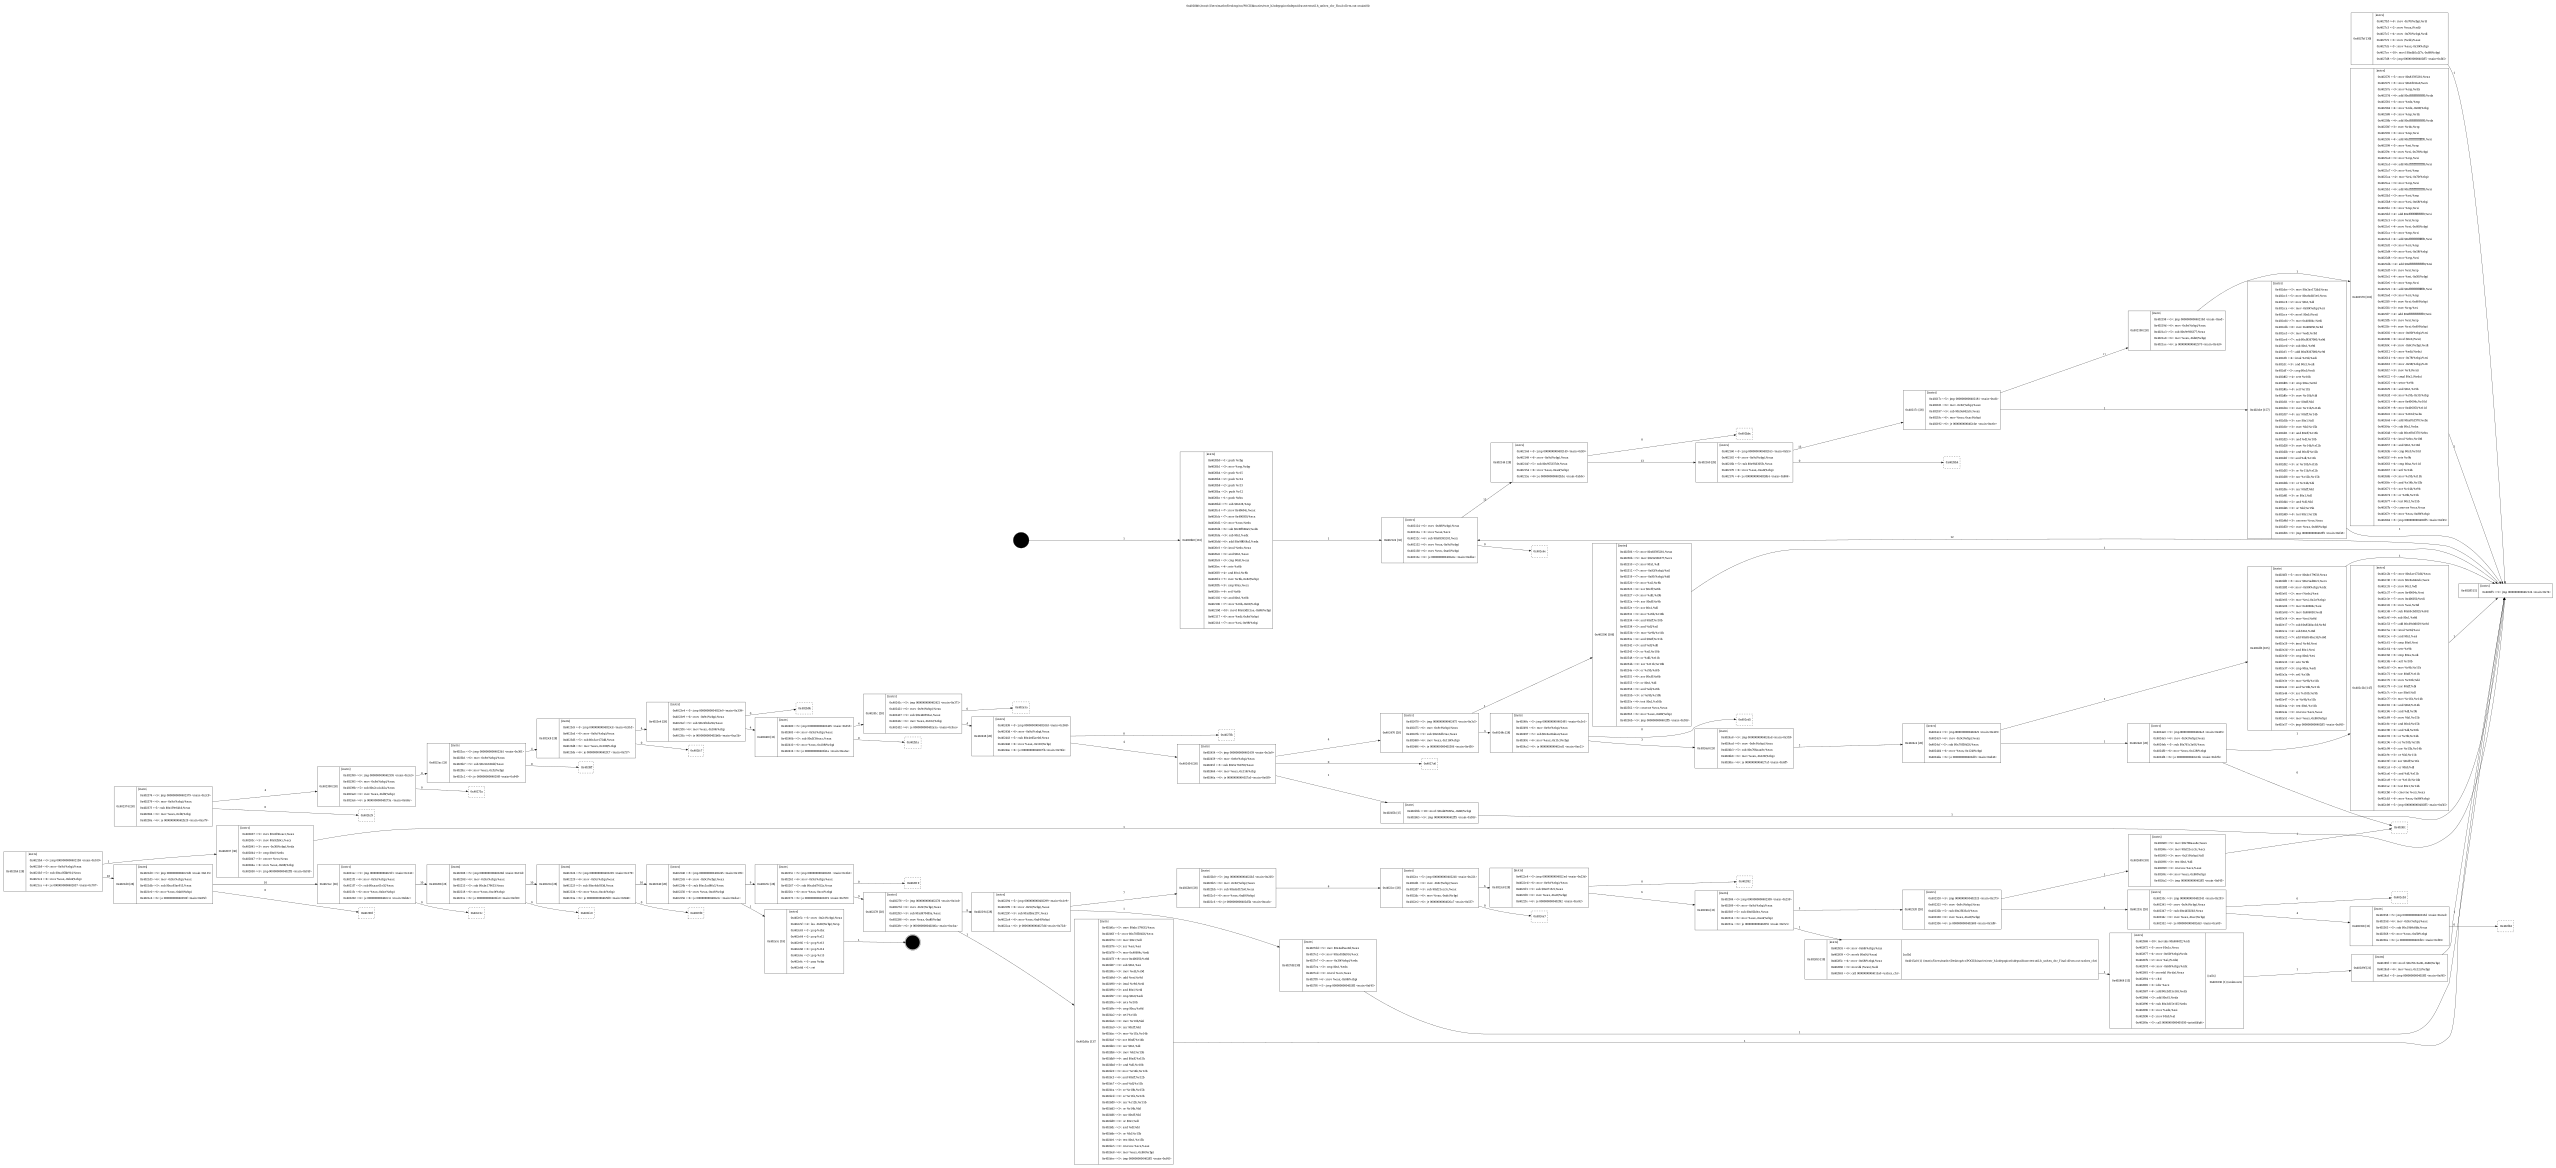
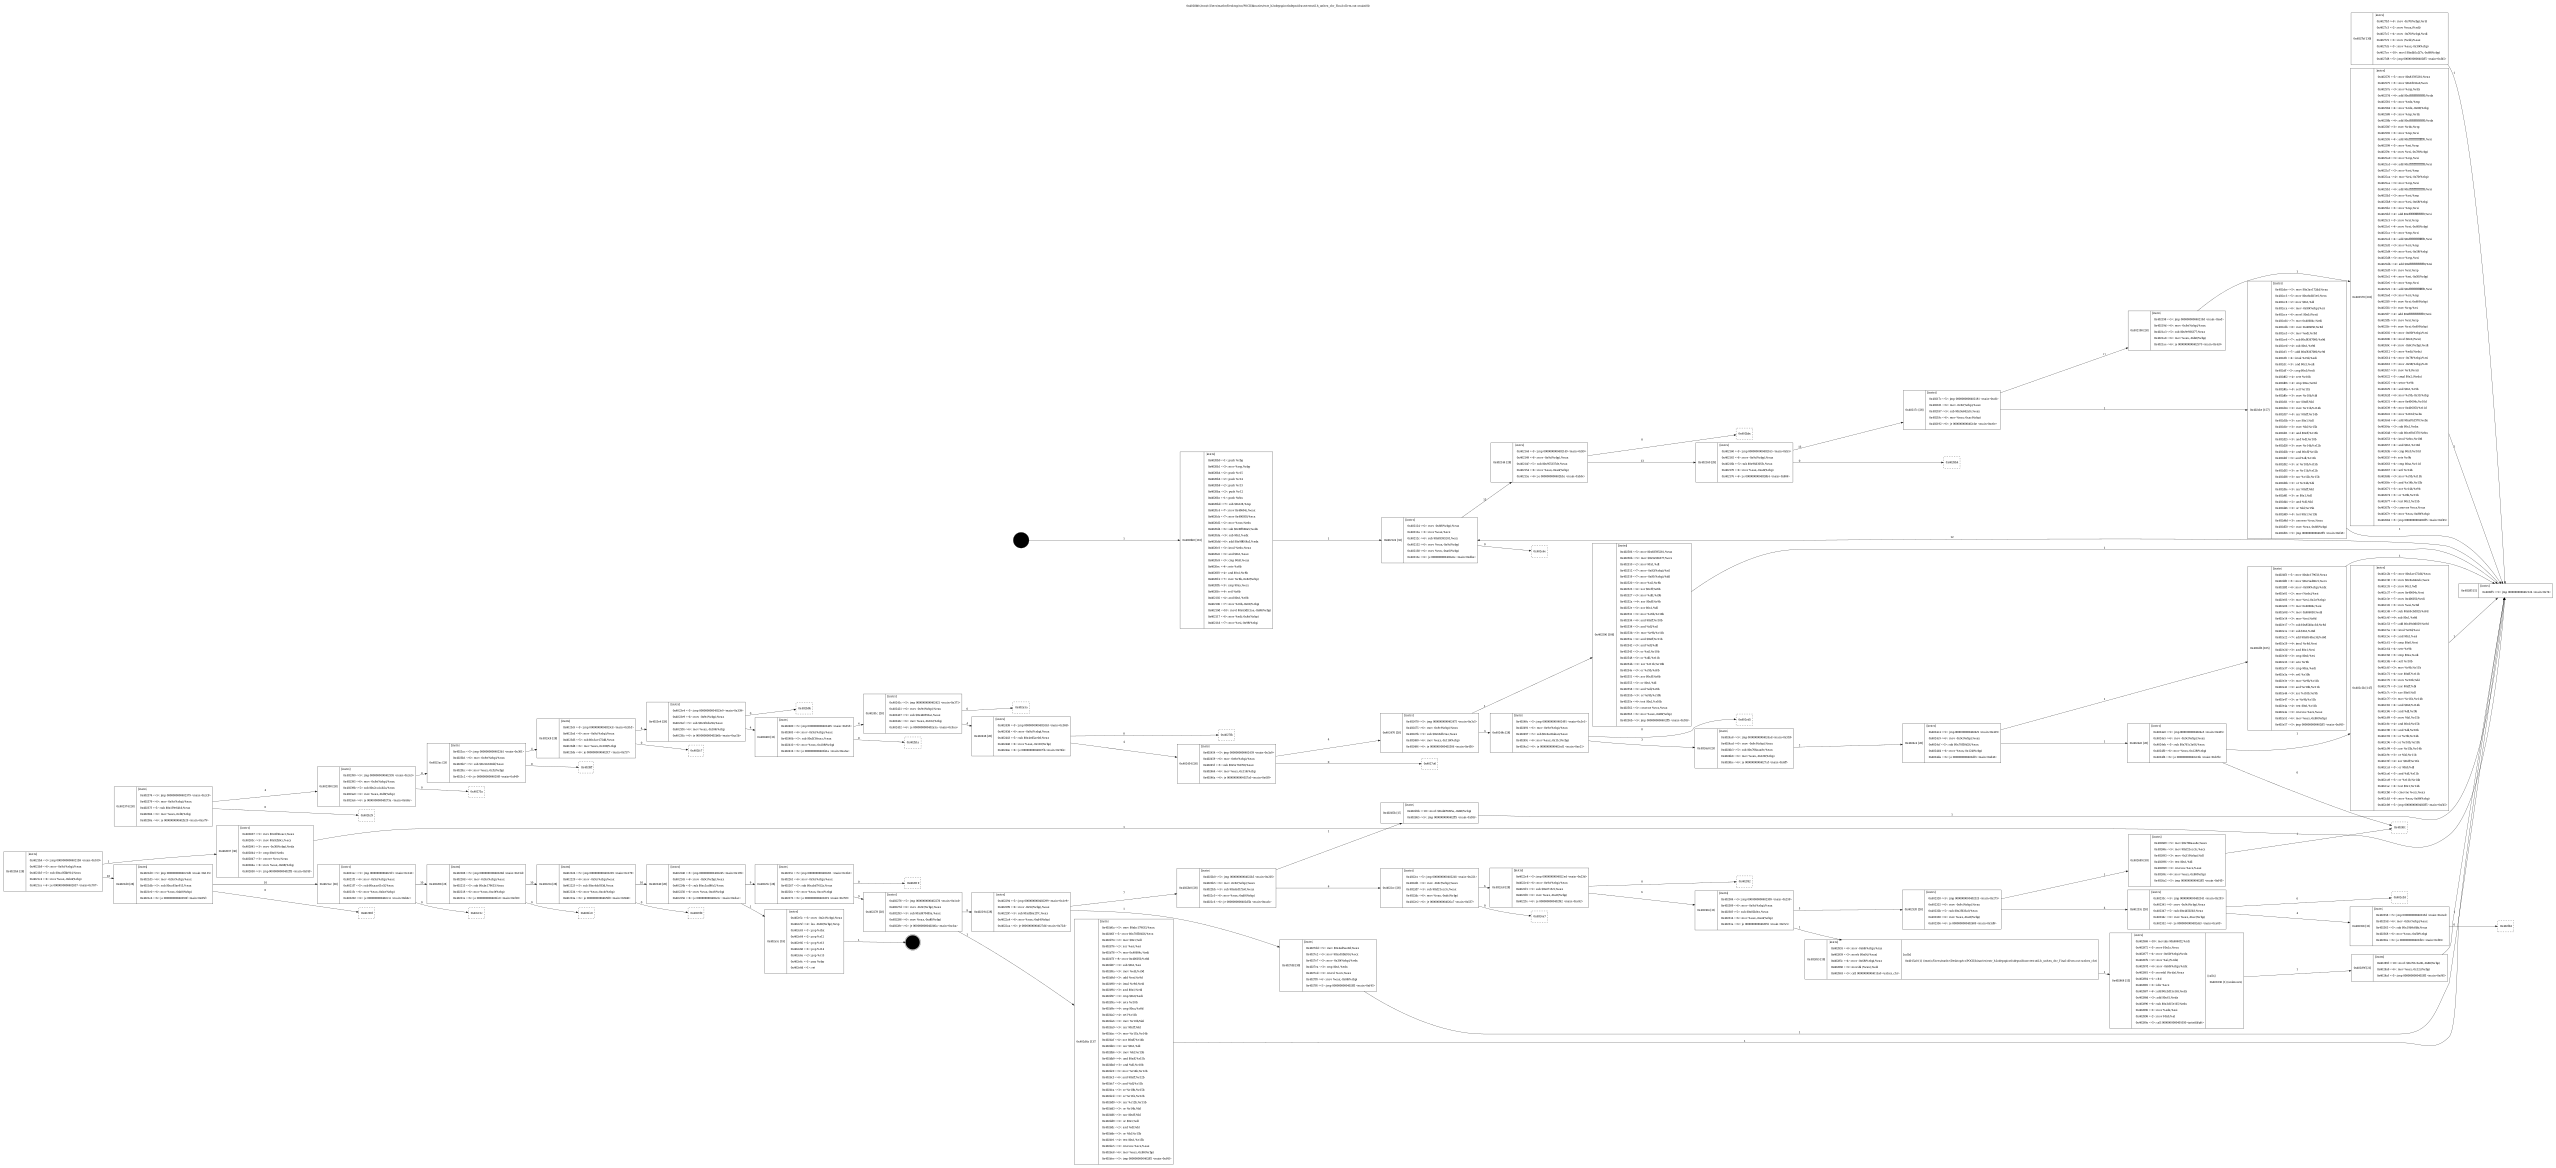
edge "0x402454 [28]" -> "0x402d5b [15]": now "0x4022b0 [28]" -> "0x402d5b [15]"
